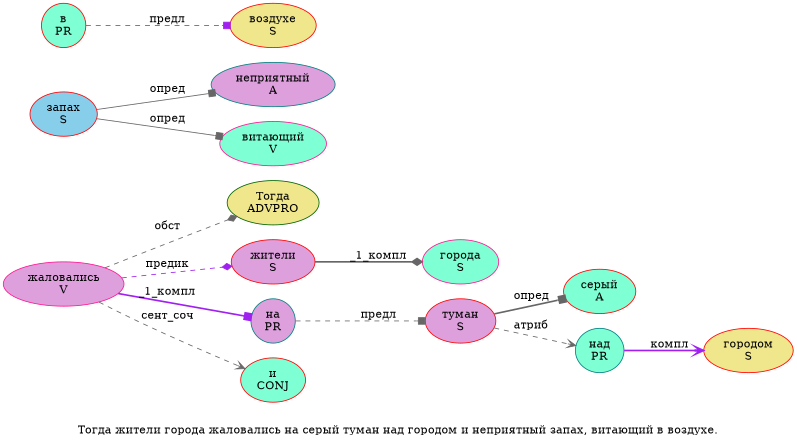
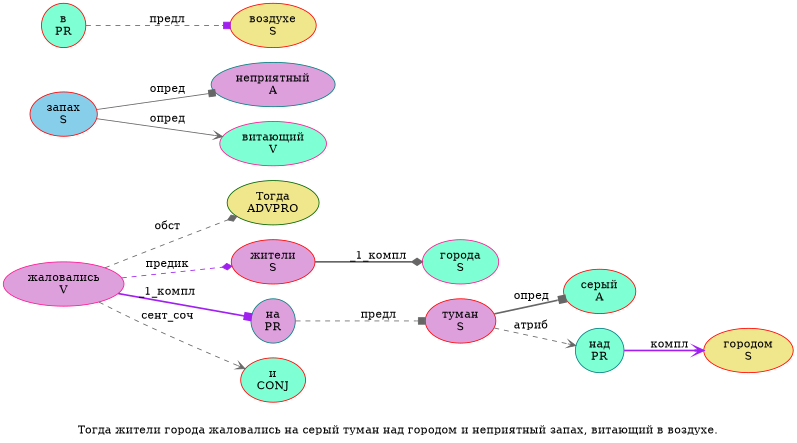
edge "запах S" -> "витающий V": arrowhead box -> vee
